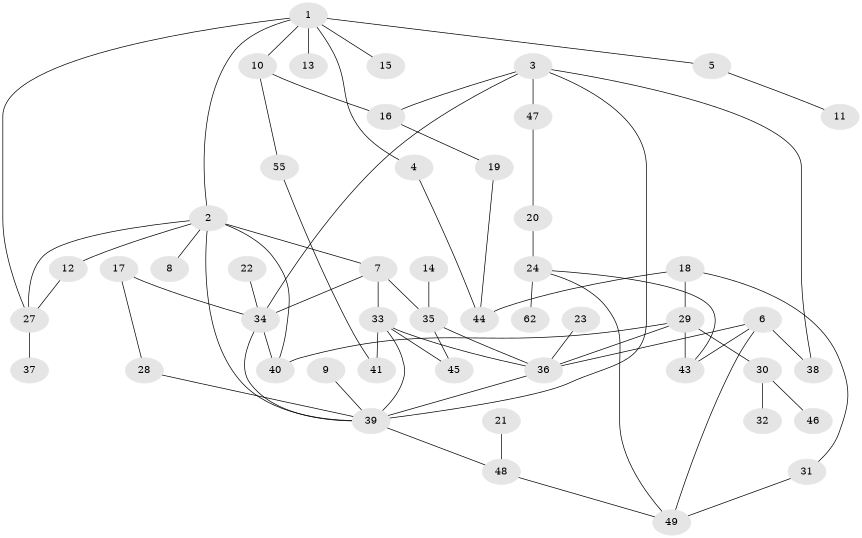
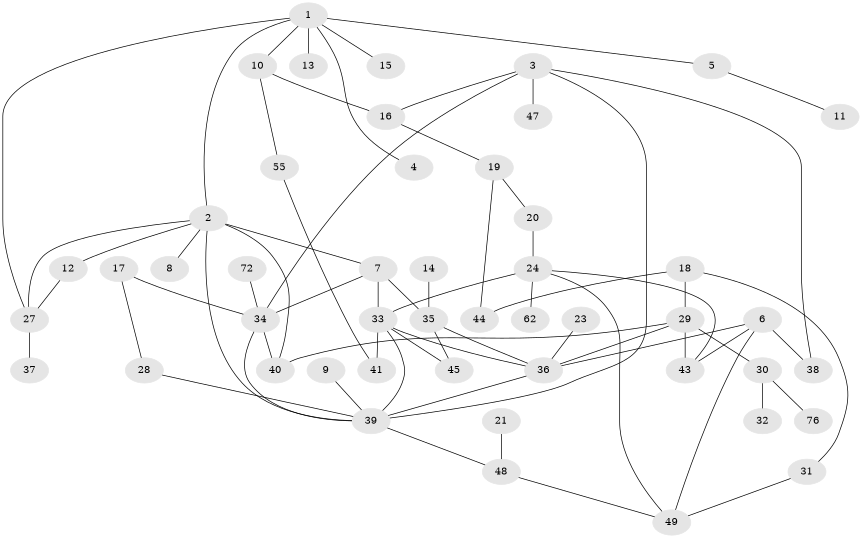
edge "47" -- "20": now "19" -- "20"
edge "4" -- "44": removed
node "22": label "22" -> "72"
edge "24" -- "33": added
node "46": label "46" -> "76"
